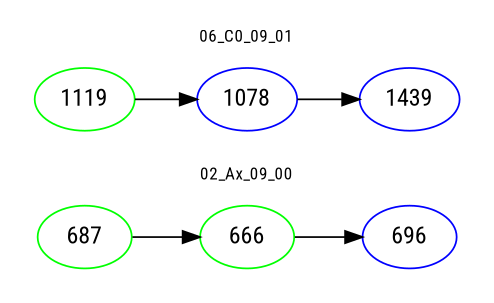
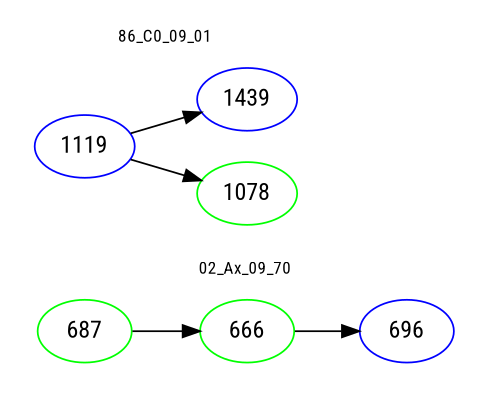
cluster "06_C0_09_01": label "06_C0_09_01" -> "86_C0_09_01"
node "1119": color green -> blue
node "1078": color blue -> green
edge "1078" -> "1439": now "1119" -> "1439"
cluster "02_Ax_09_00": label "02_Ax_09_00" -> "02_Ax_09_70"
